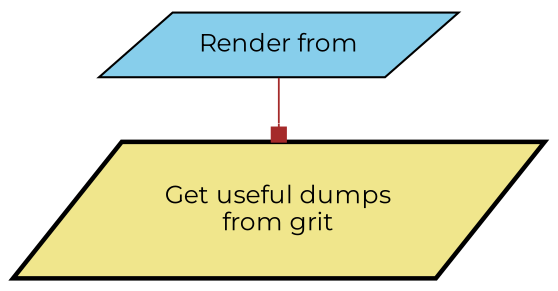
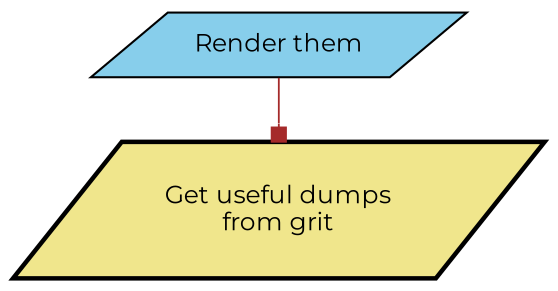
node "Render from": label "Render from" -> "Render them"
